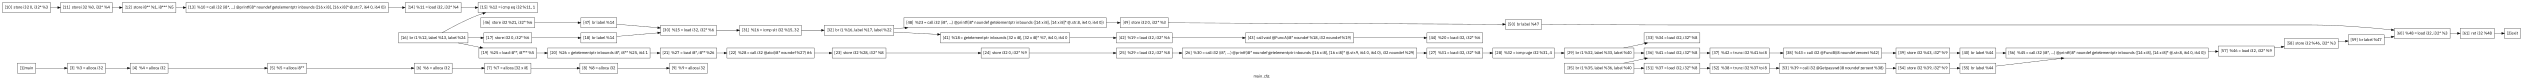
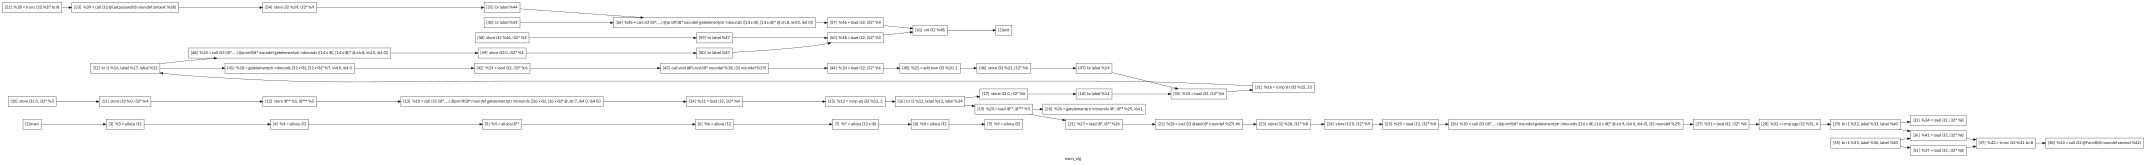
edge "[16]  br i1 %12, label %13, label %24" -> "[15]  %12 = icmp eq i32 %11, 1": reversed
edge "[57]  %46 = load i32, i32* %9" -> "[58]  store i32 %46, i32* %3": now "[57]  %46 = load i32, i32* %9" -> "[61]  ret i32 %48"
edge "[20]  %26 = getelementptr inbounds i8*, i8** %25, i64 1" -> "[21]  %27 = load i8*, i8** %26": now "[19]  %25 = load i8**, i8*** %5" -> "[21]  %27 = load i8*, i8** %26"
node "[39]  store i32 %43, i32* %9": removed
node "[45]  %21 = add nsw i32 %20, 1": added
edge "[51]  %37 = load i32, i32* %8" -> "[52]  %38 = trunc i32 %37 to i8": now "[51]  %37 = load i32, i32* %8" -> "[37]  %42 = trunc i32 %41 to i8"
